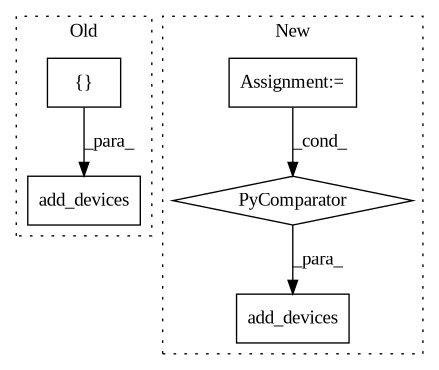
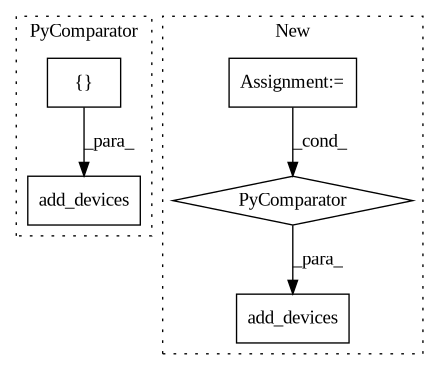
cluster "Old": label "Old" -> "PyComparator"
